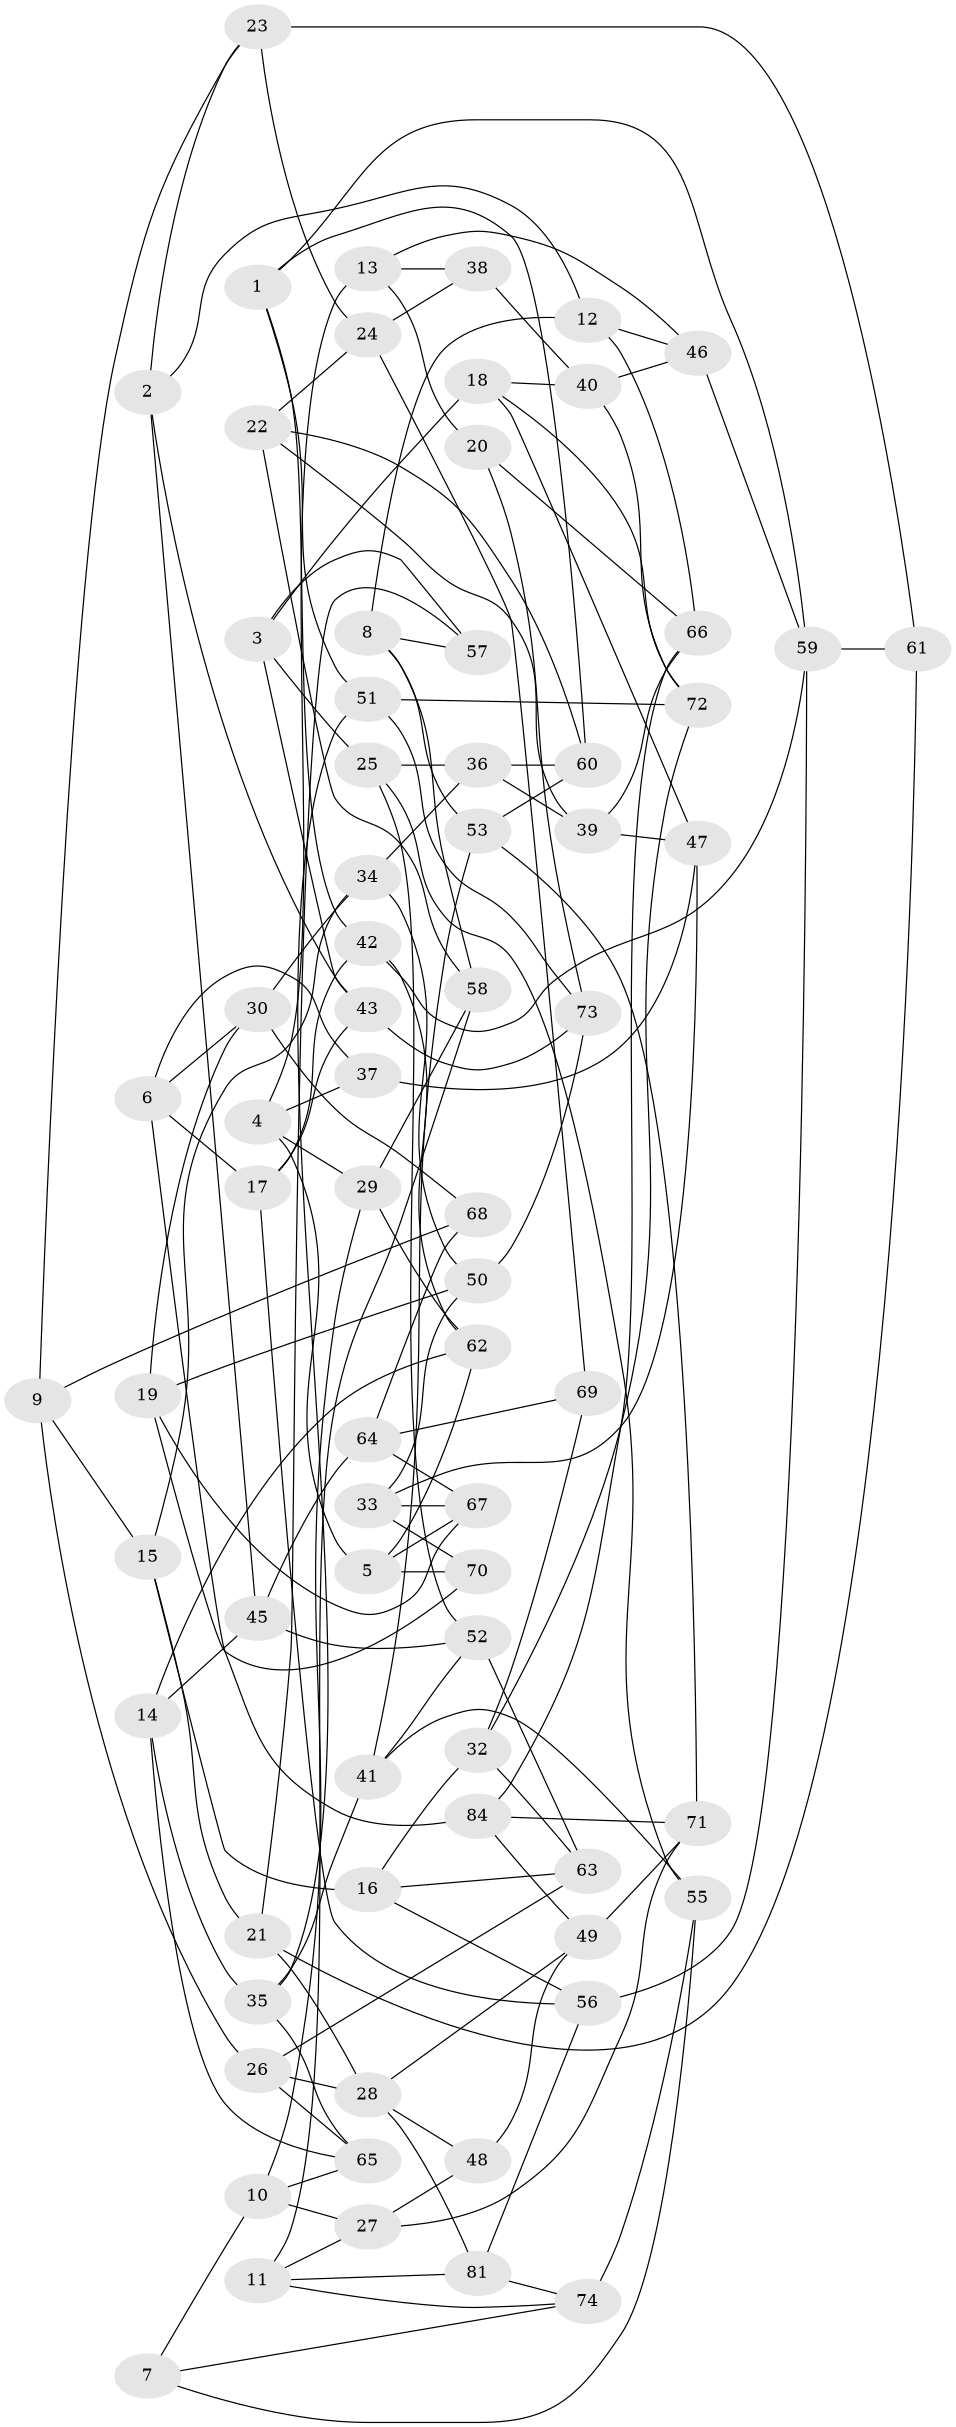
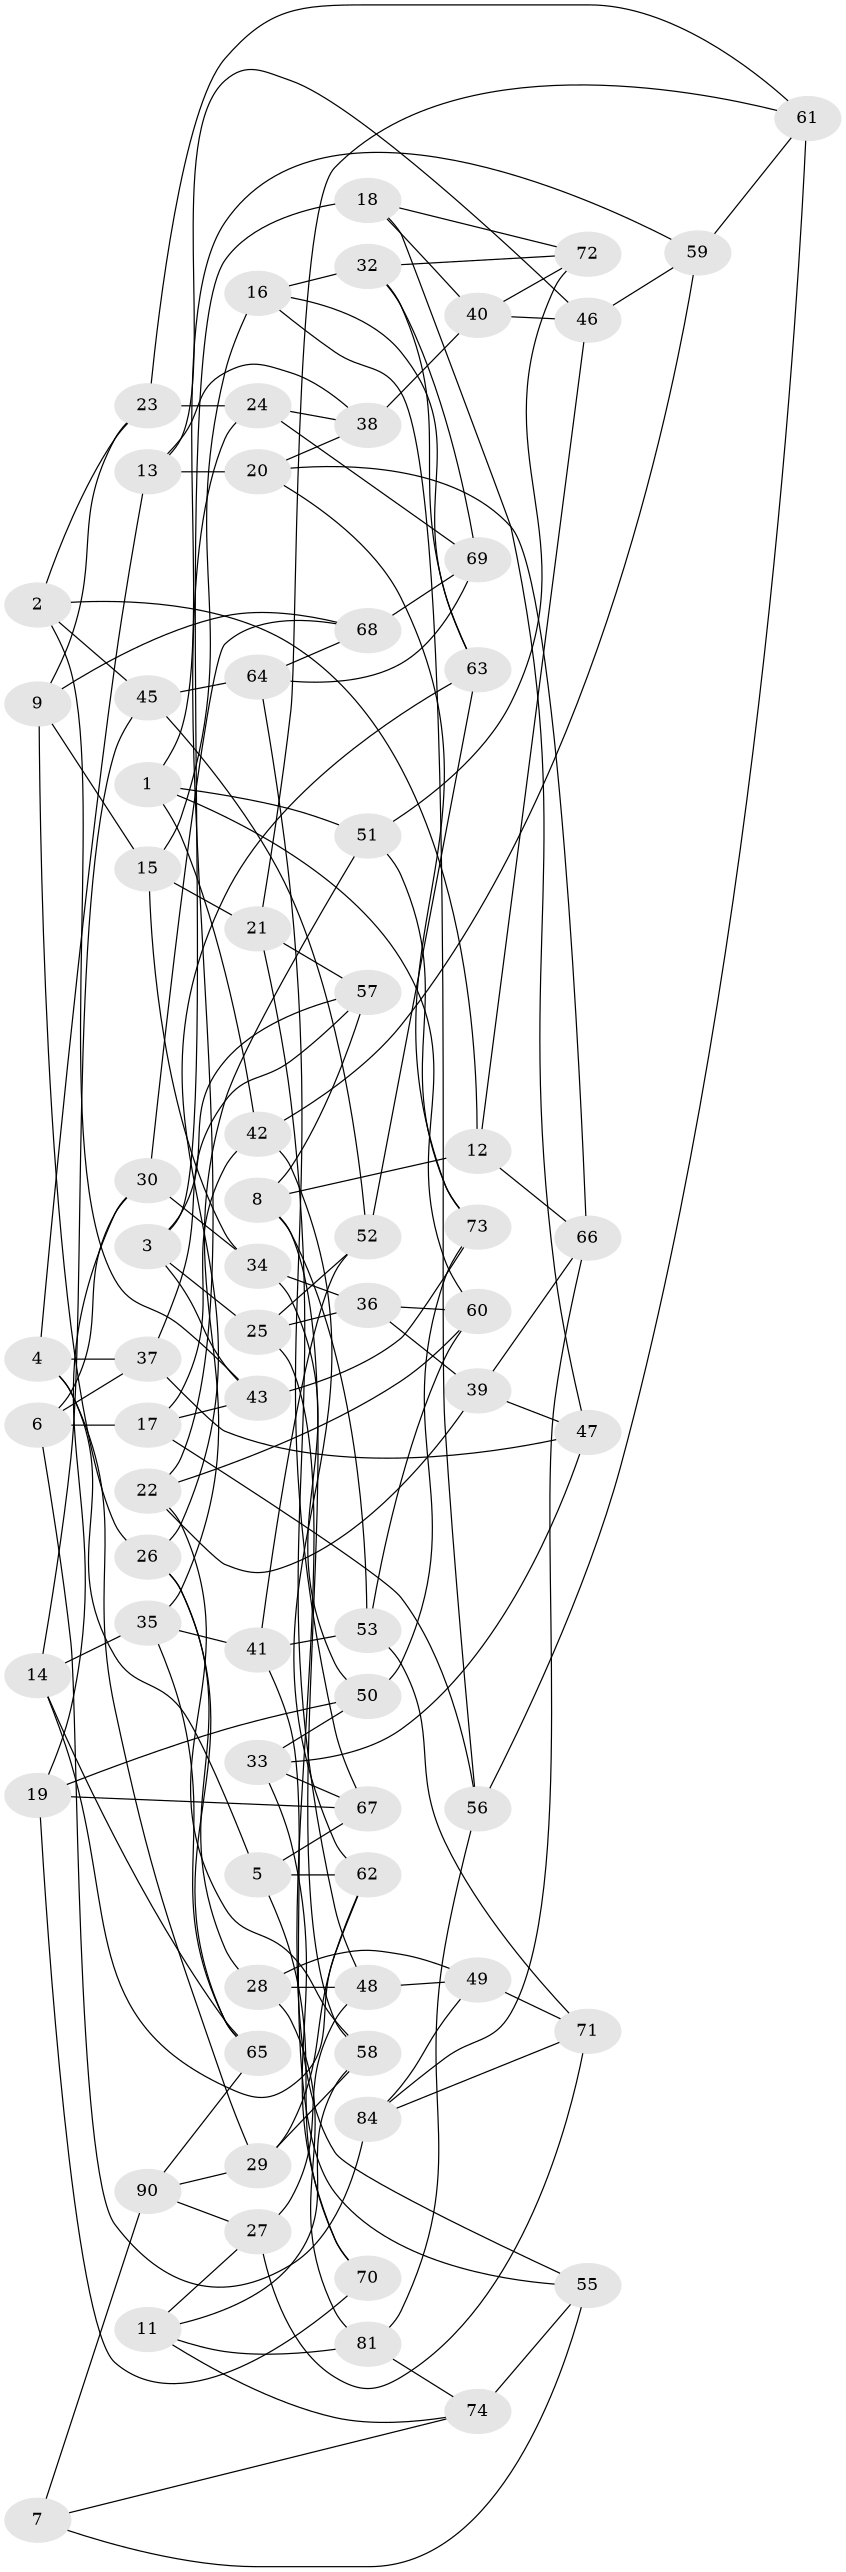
edge "38" -- "20": added
edge "69" -- "68": added
edge "57" -- "37": added
edge "59" -- "56": now "61" -- "56"
edge "21" -- "28": now "21" -- "48"
node "10": label "10" -> "90"
